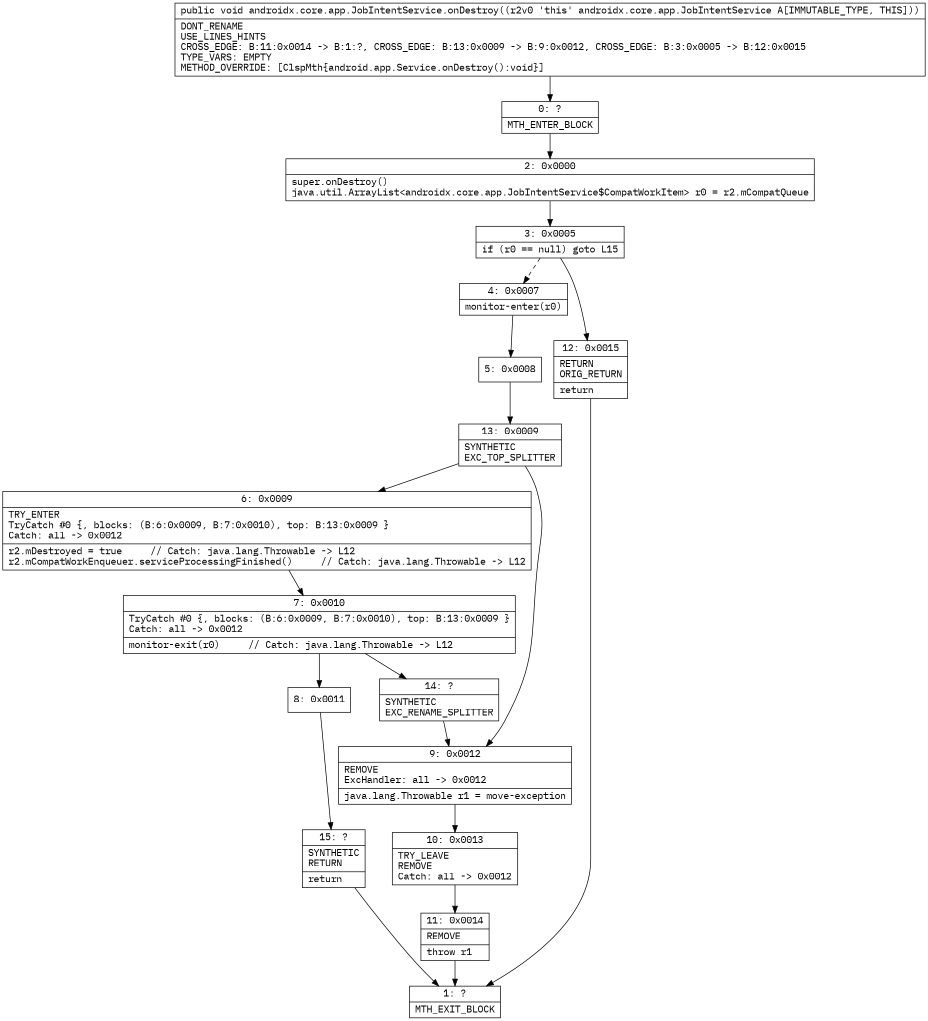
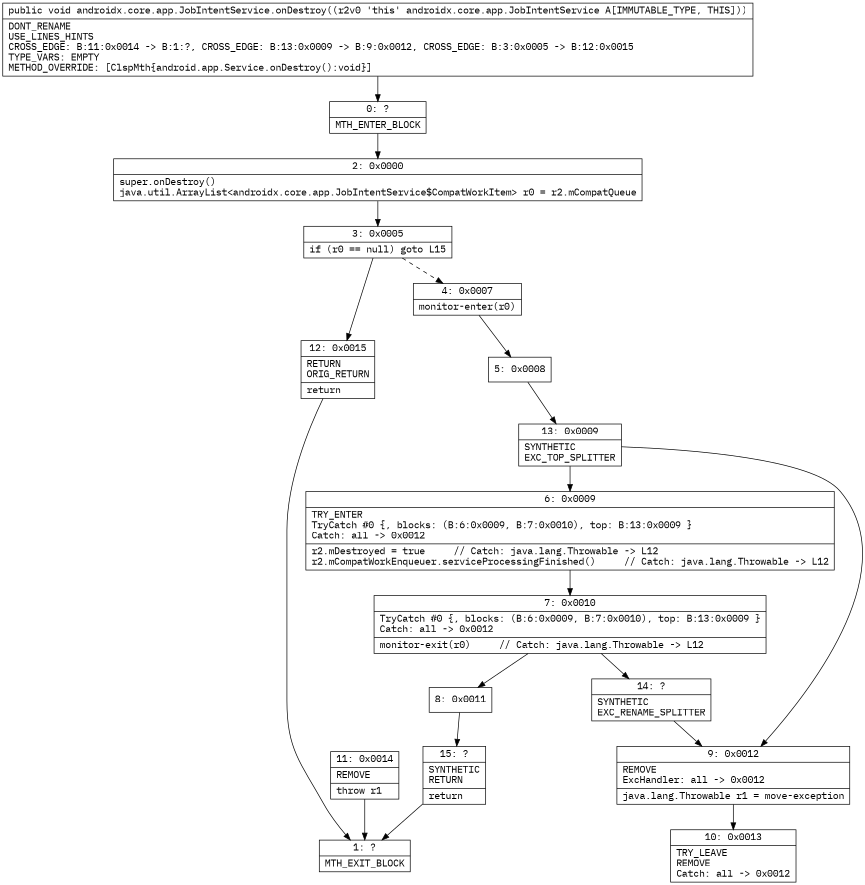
edge "10: 0x0013" -> "11: 0x0014": removed
